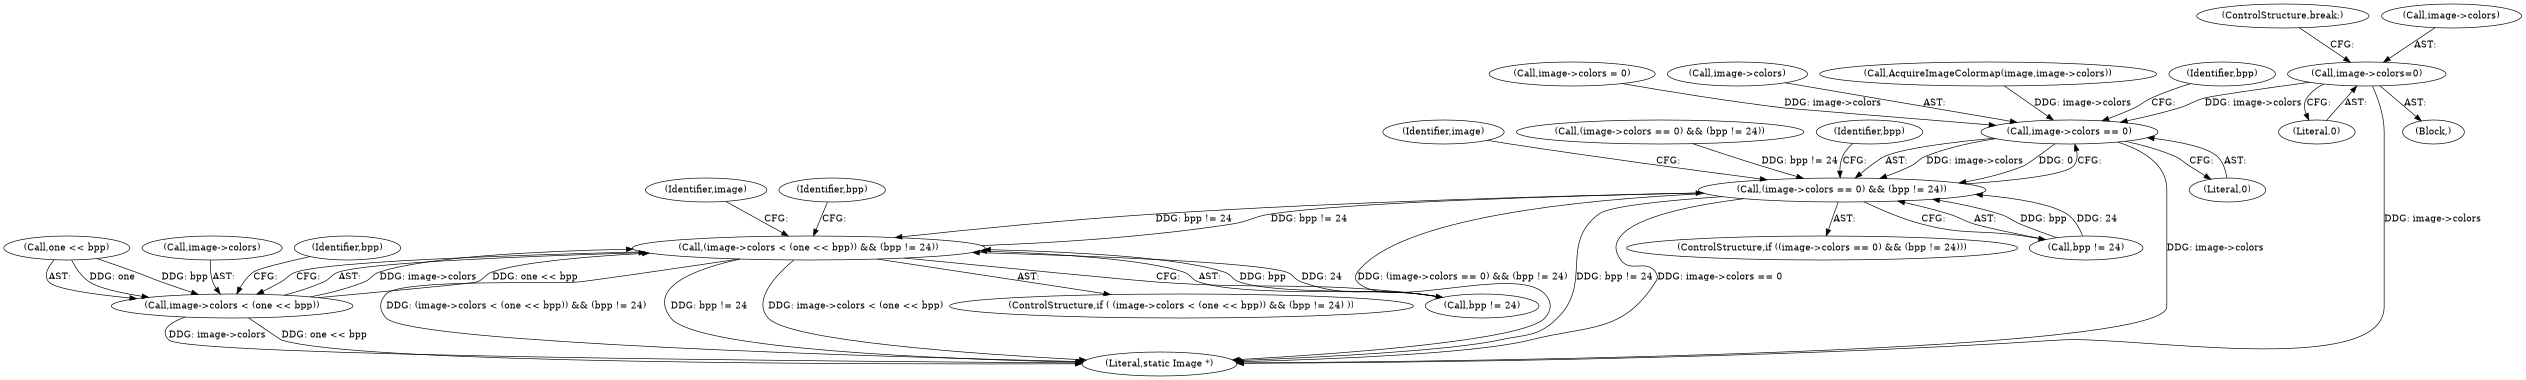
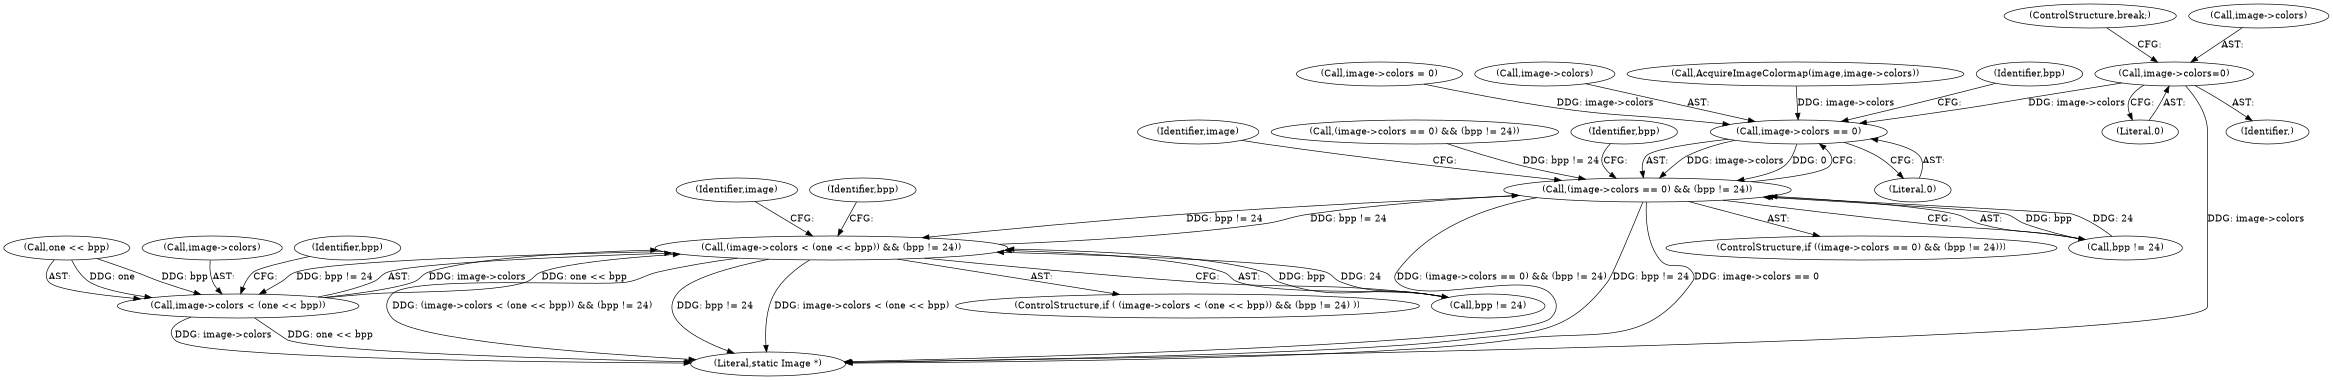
node "(Block,)": label "(Block,)" -> "(Identifier,)"
edge "(Call,(image->colors < (one << bpp)) && (bpp != 24))" -> "(Call,image->colors < (one << bpp))": label "CFG: " -> "DDG: bpp != 24"
edge "(Call,image->colors == 0)" -> "(Literal,static Image *)": removed, label "DDG: image->colors"
